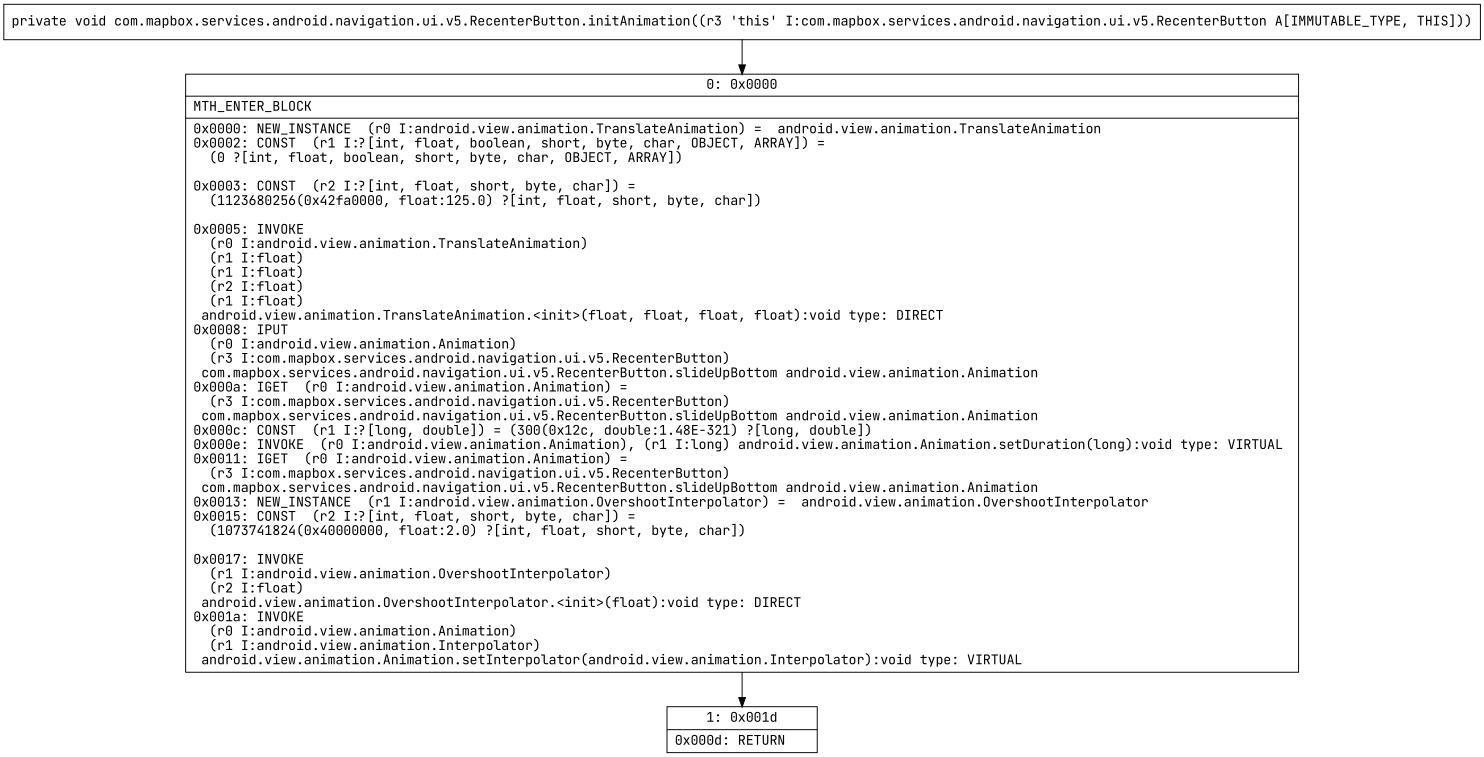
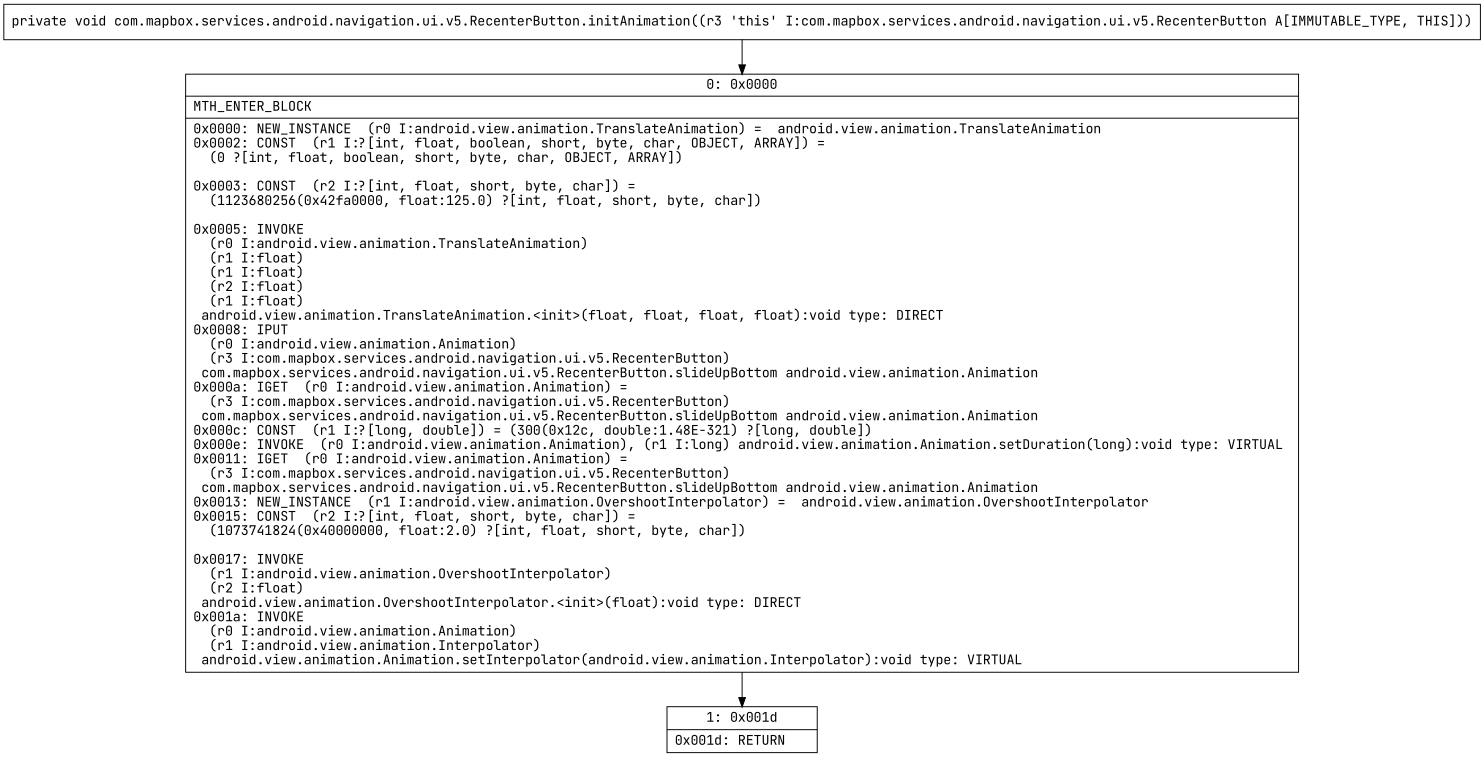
node "1: 0x001d": text "0x000d: RETURN" -> "0x001d: RETURN"
